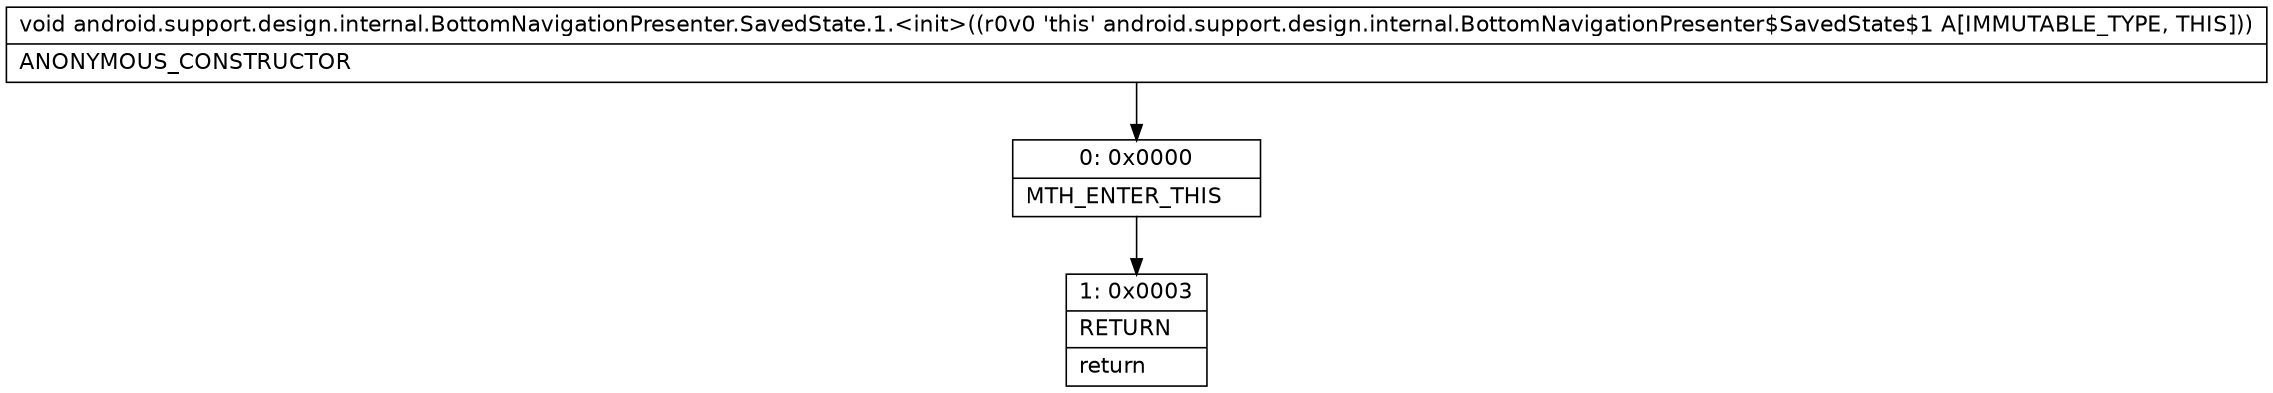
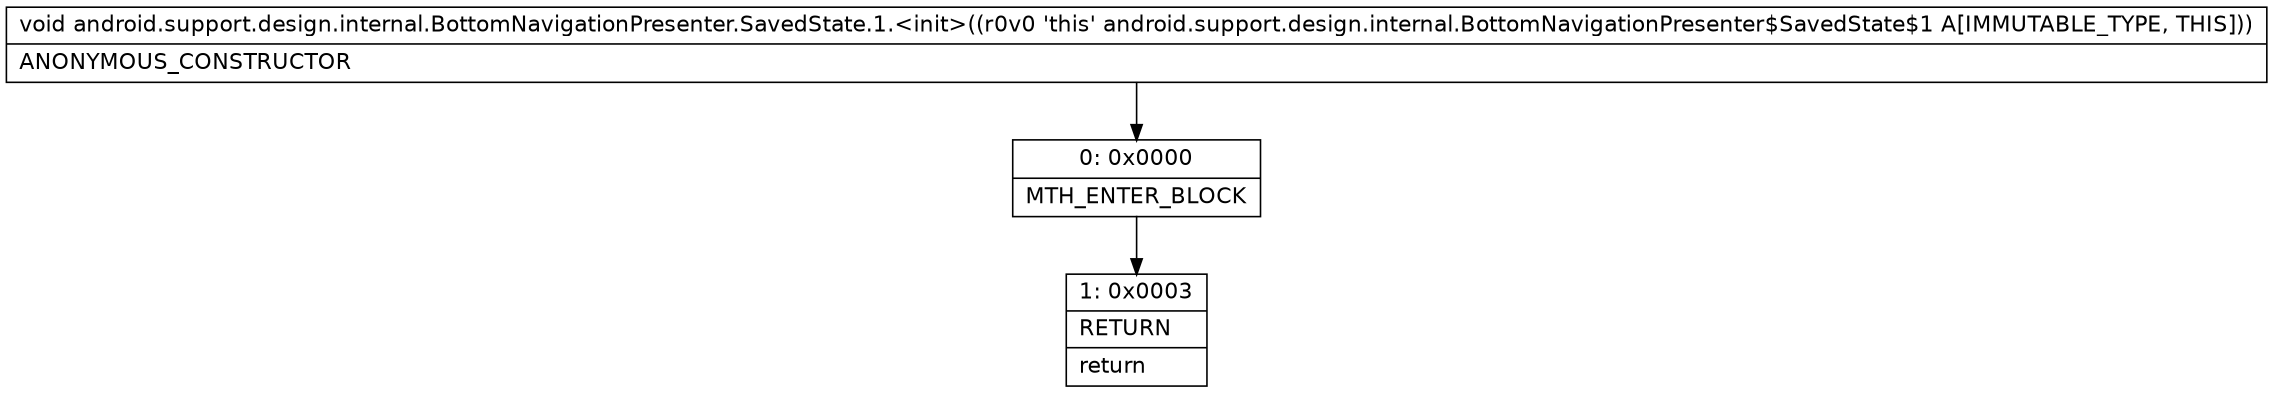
node "0: 0x0000": text "MTH_ENTER_THIS" -> "MTH_ENTER_BLOCK"
